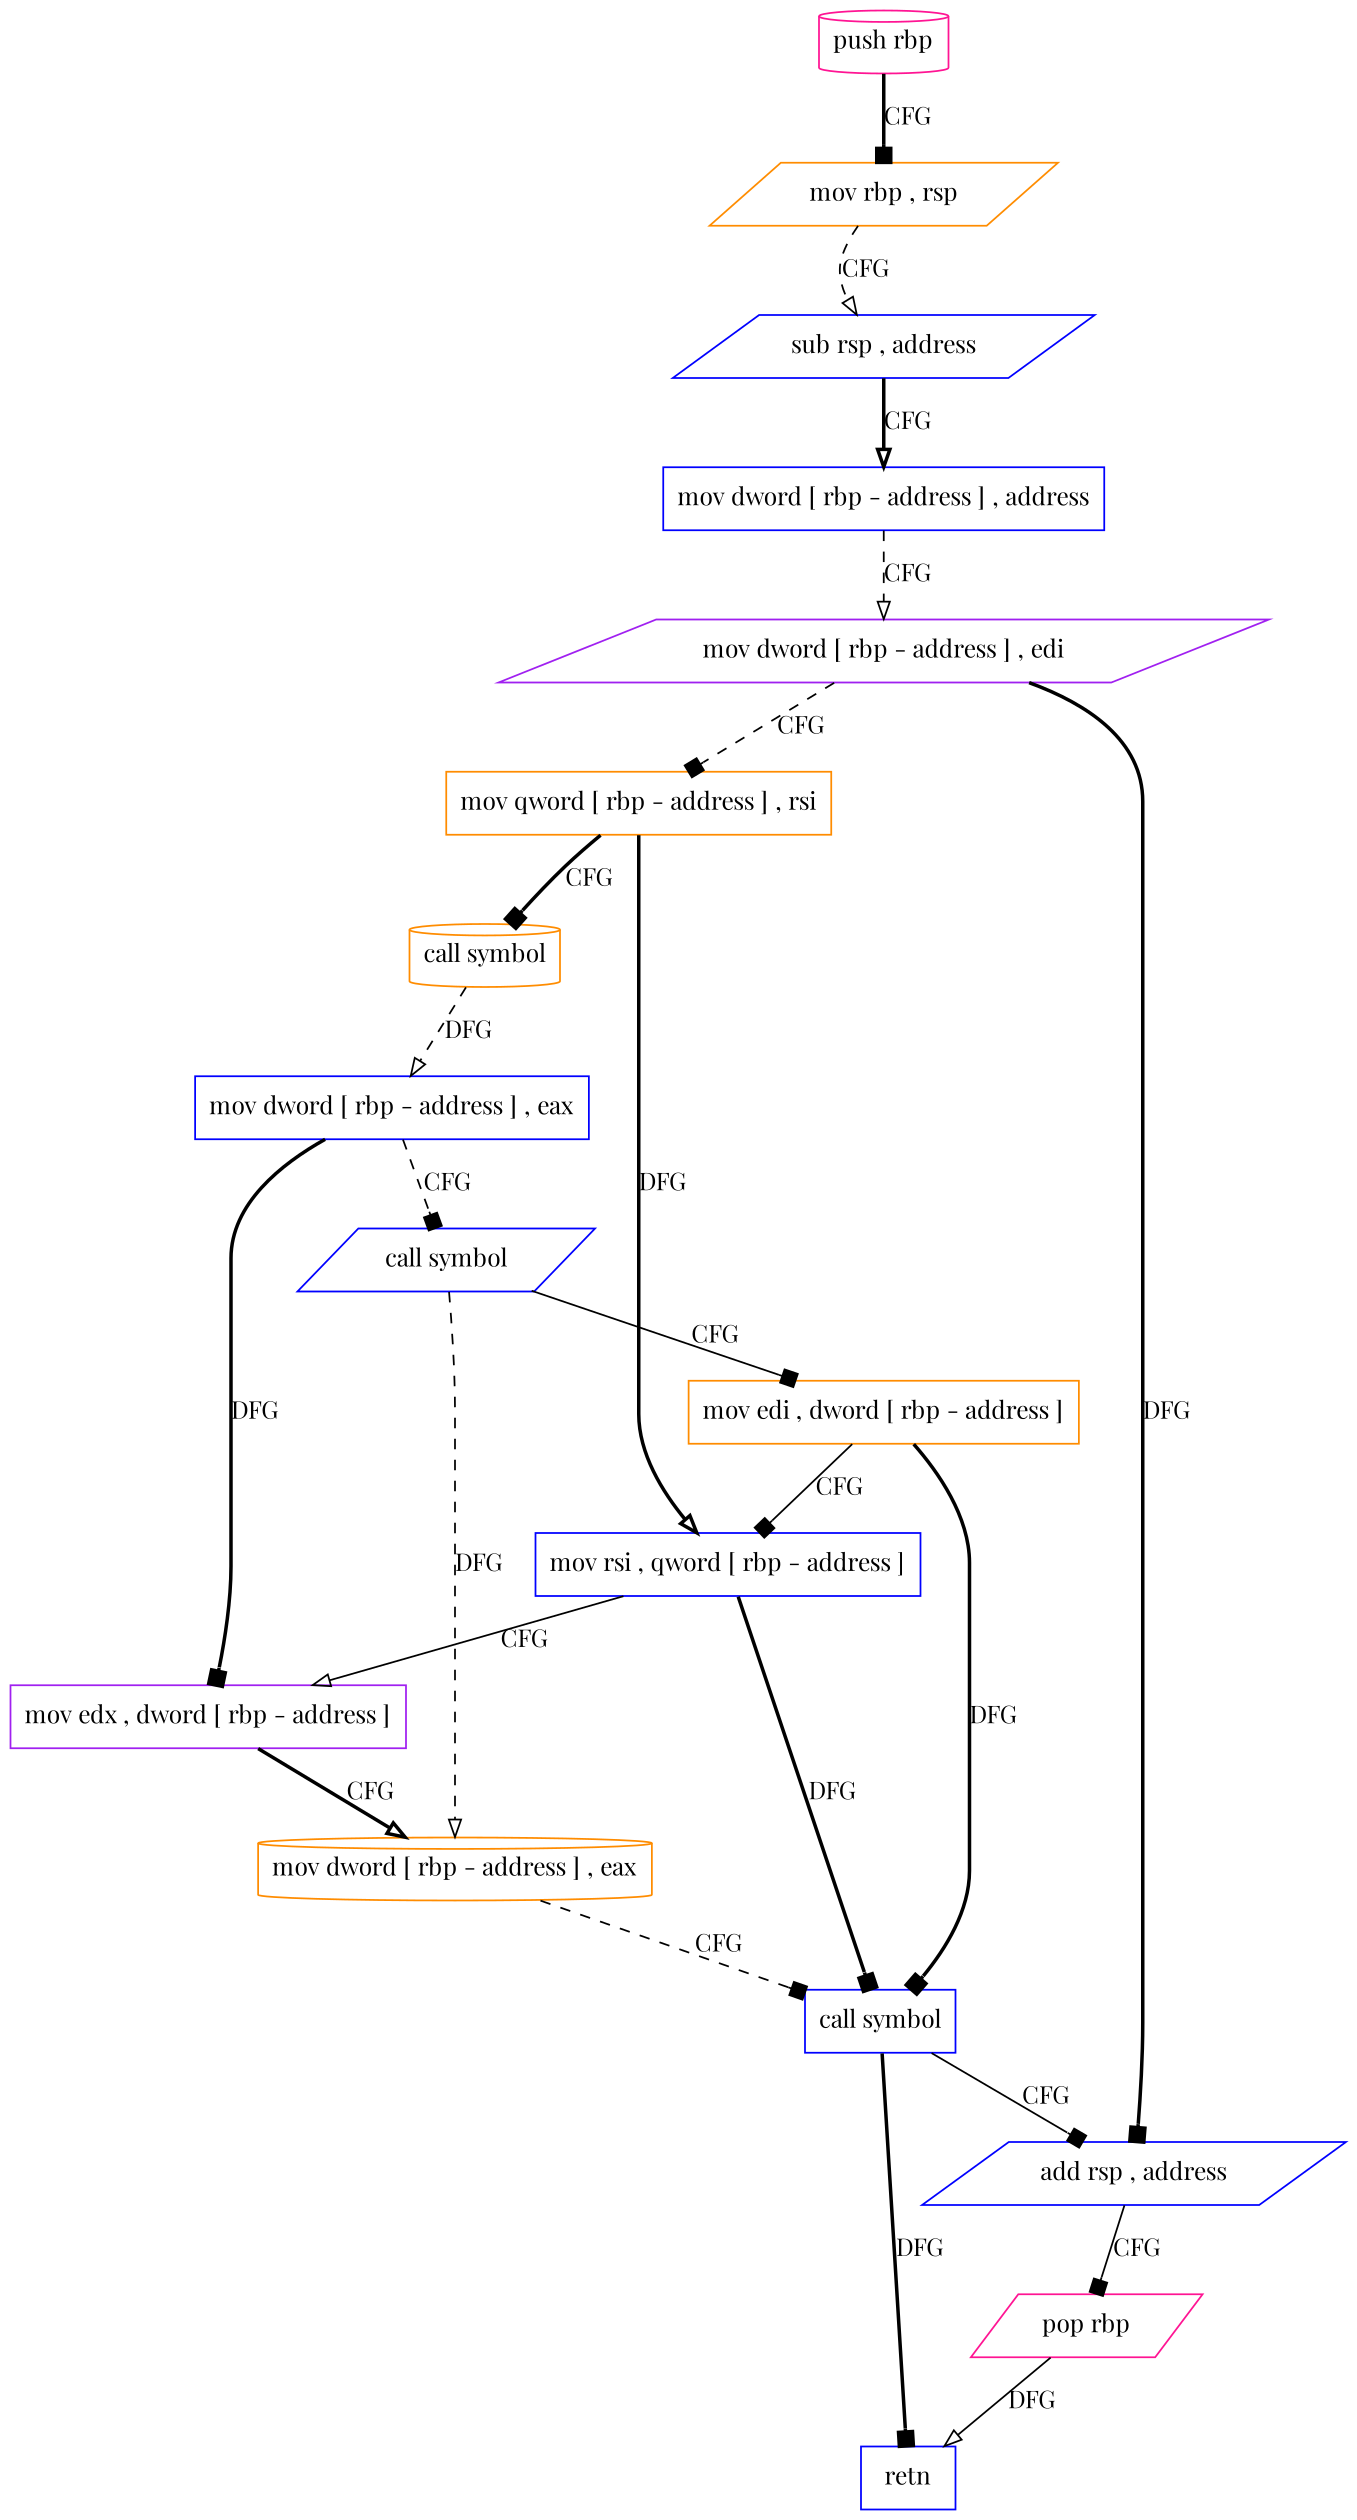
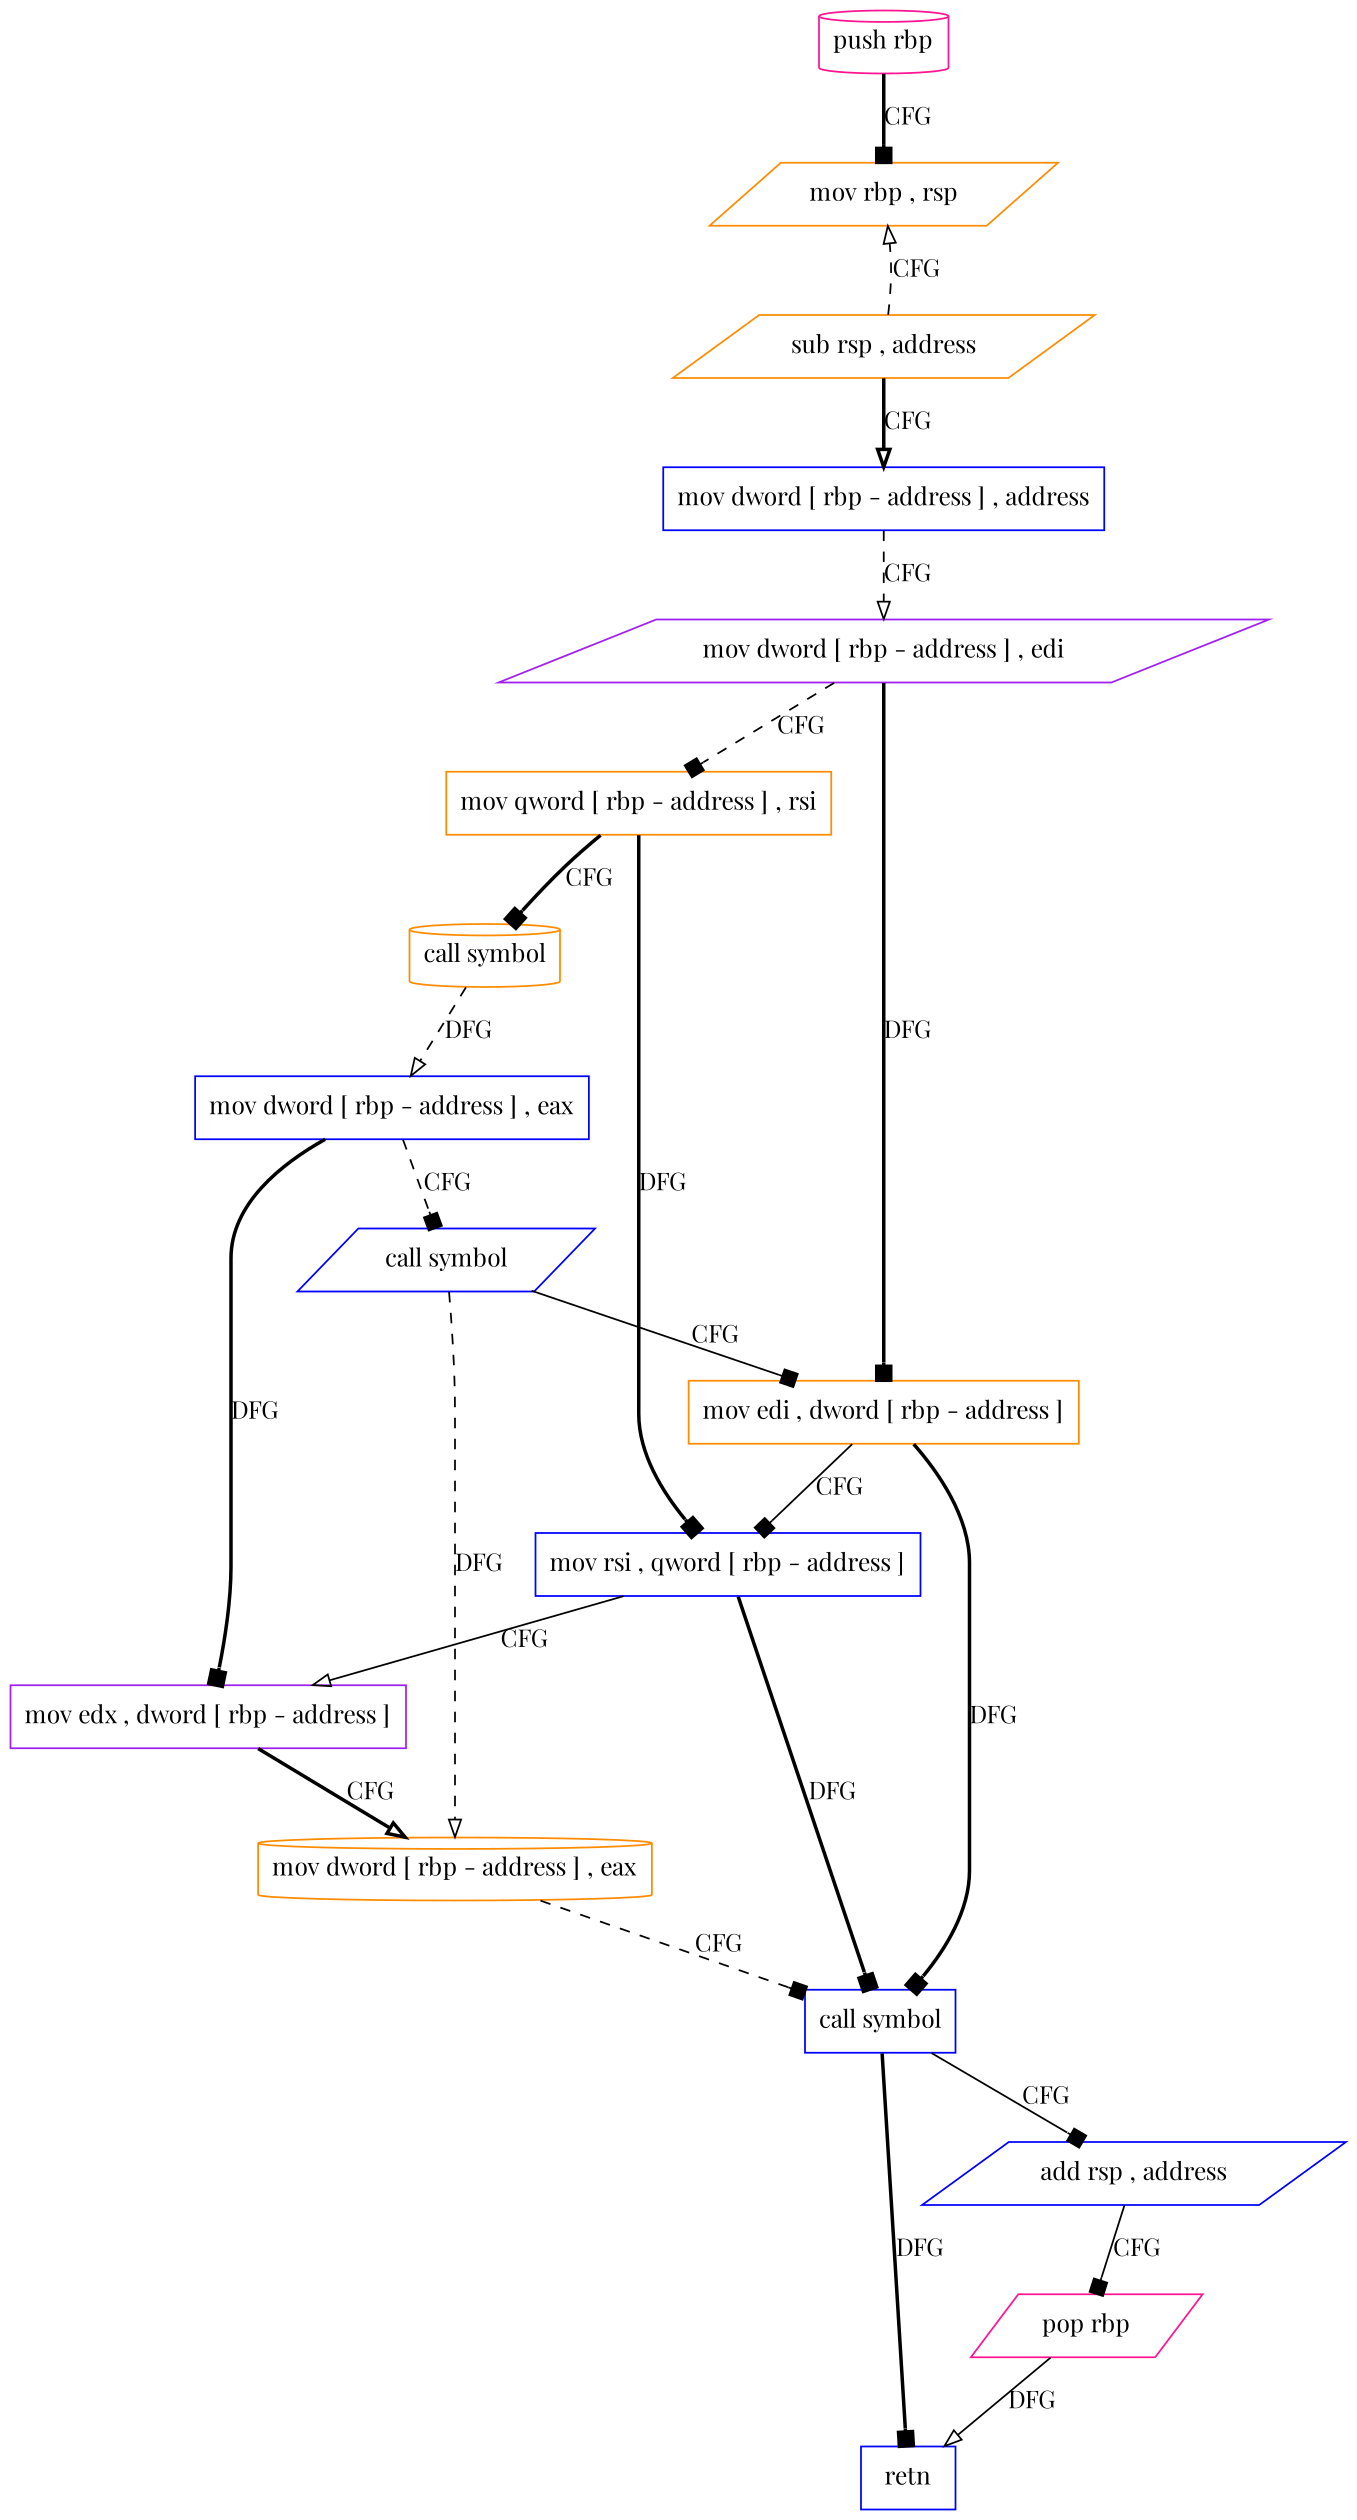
edge "mov rbp , rsp" -> "sub rsp , address": reversed
node "sub rsp , address": color blue -> darkorange
edge "mov qword [ rbp - address ] , rsi" -> "mov rsi , qword [ rbp - address ]": arrowhead onormal -> box
edge "mov dword [ rbp - address ] , edi" -> "add rsp , address": now "mov dword [ rbp - address ] , edi" -> "mov edi , dword [ rbp - address ]"
